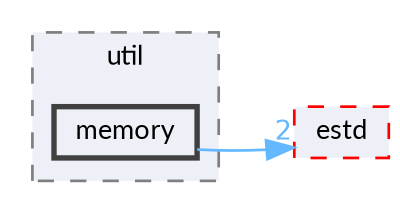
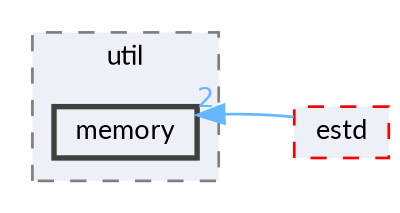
edge "memory" -> "estd": reversed
